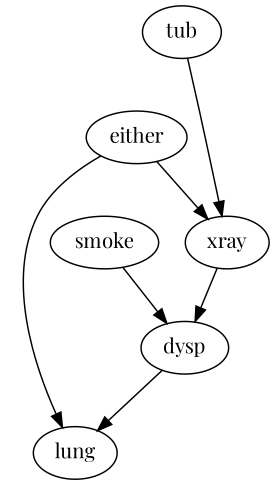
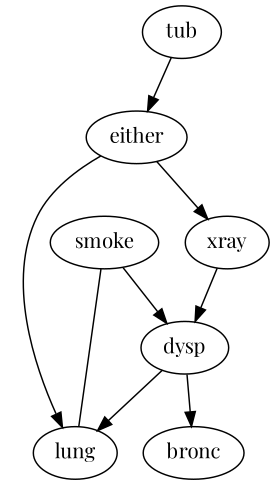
edge "tub" -> "xray": now "tub" -> "either"
edge "smoke" -- "lung": added
node "bronc": added
